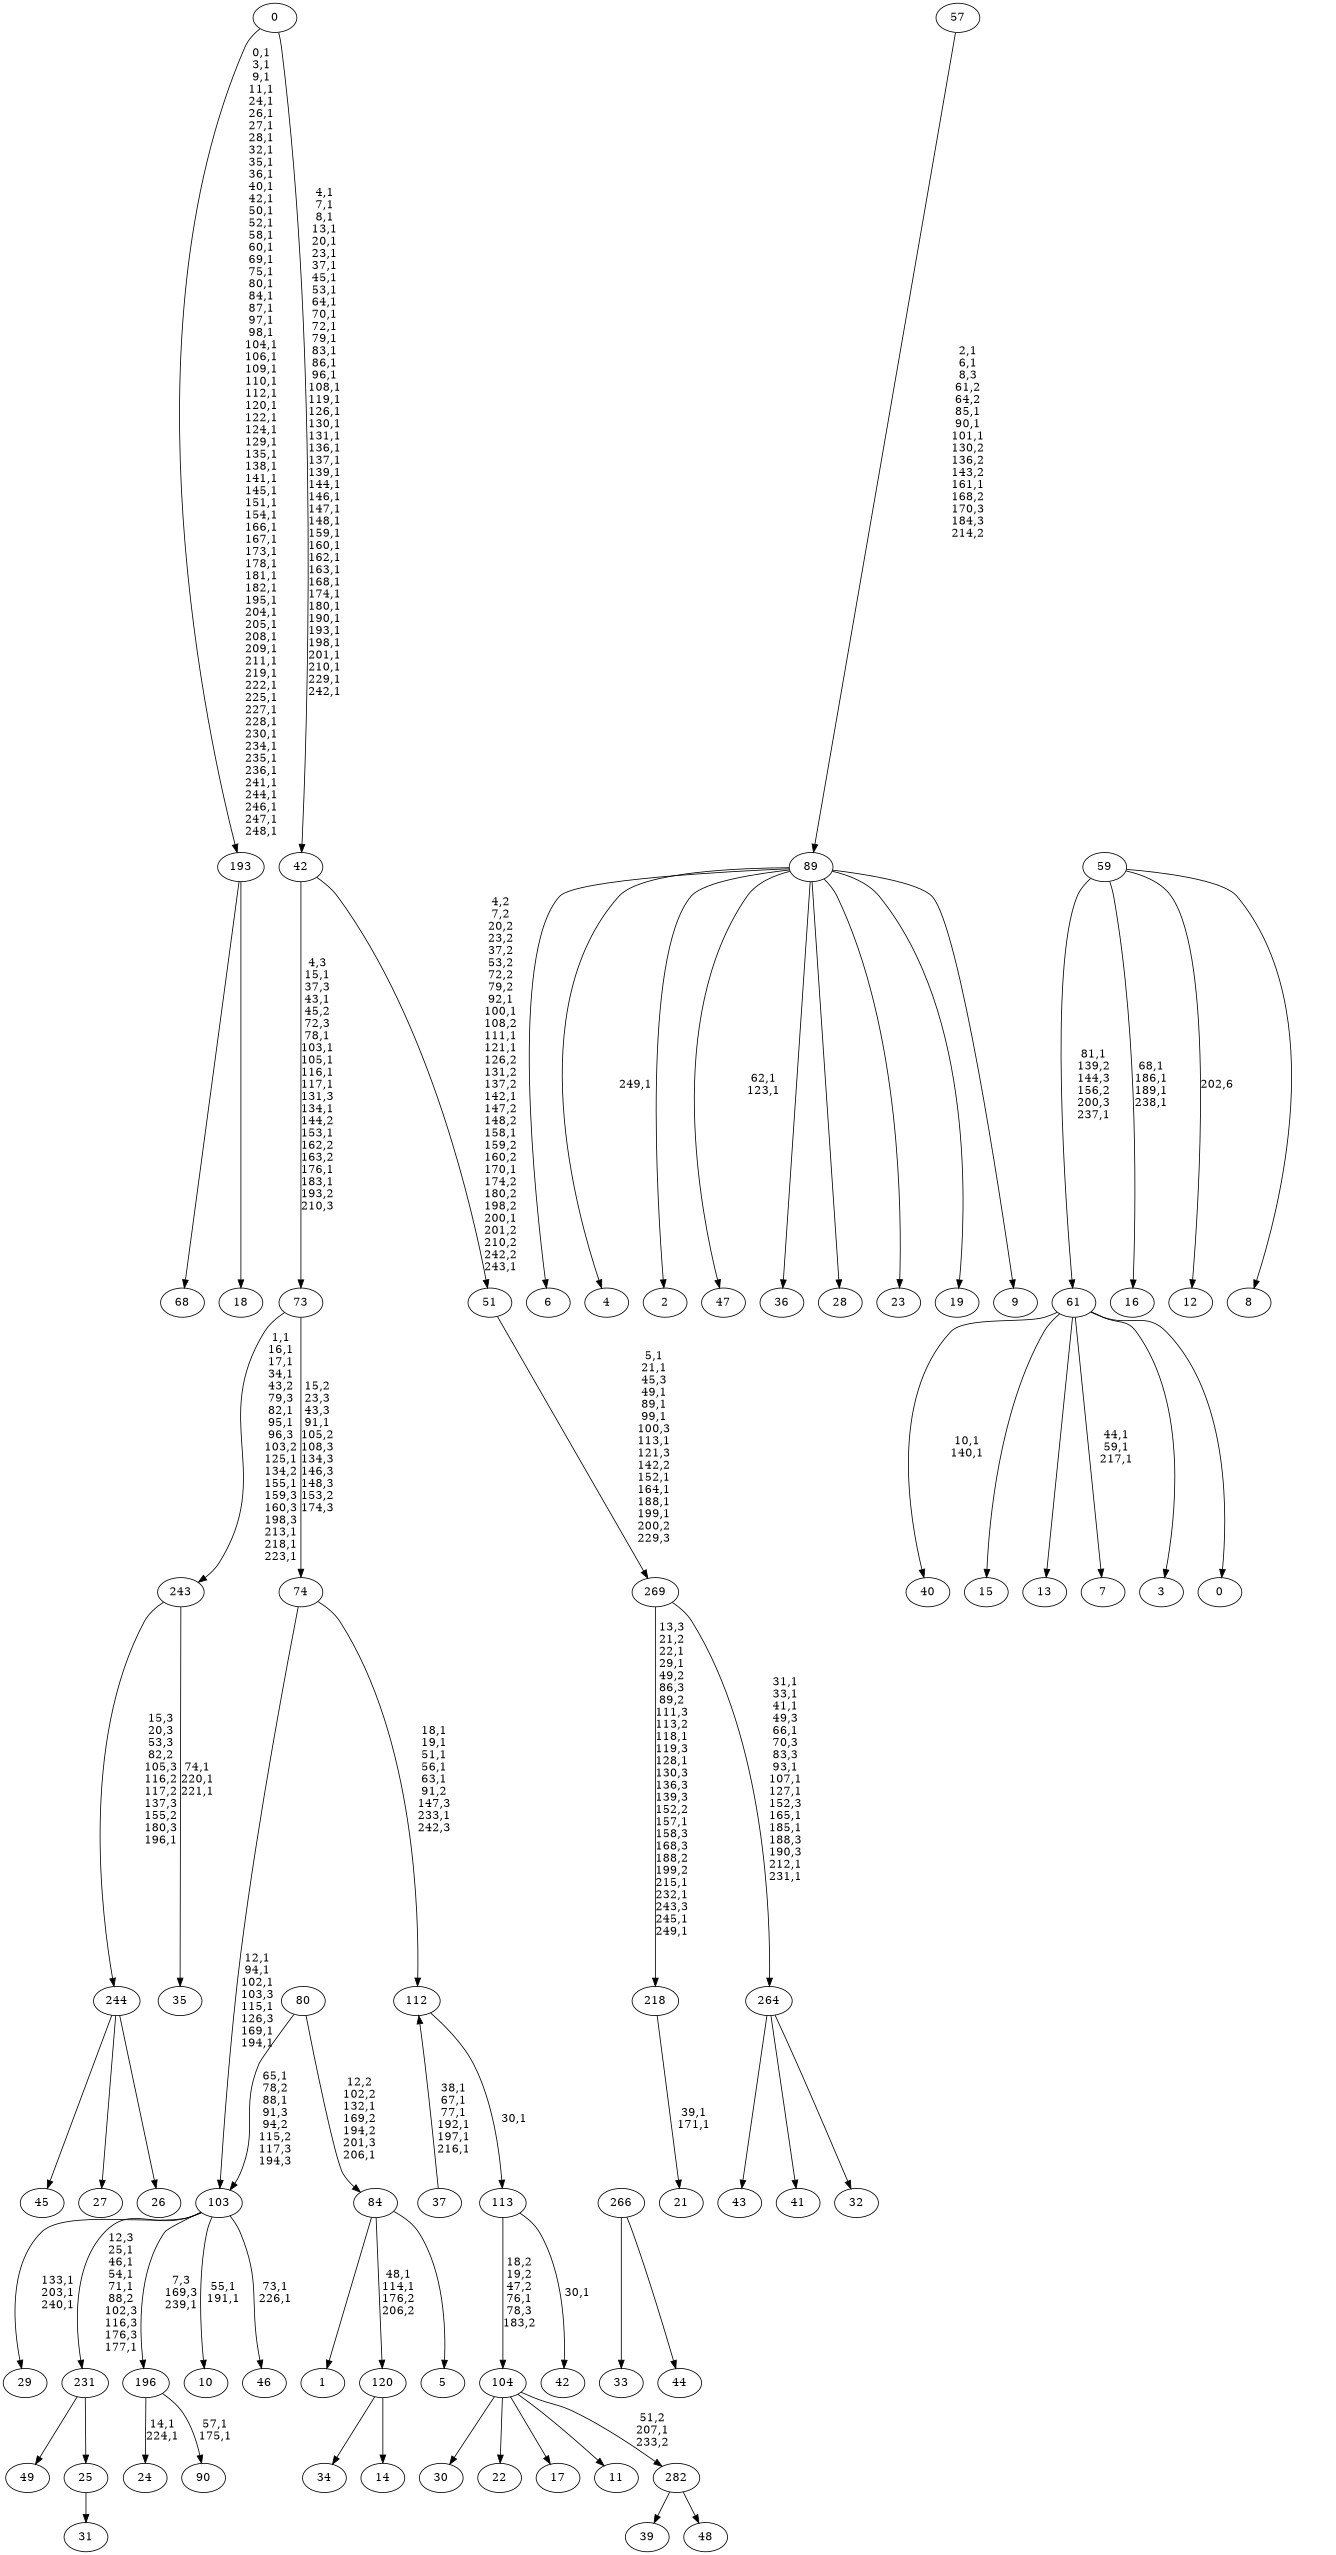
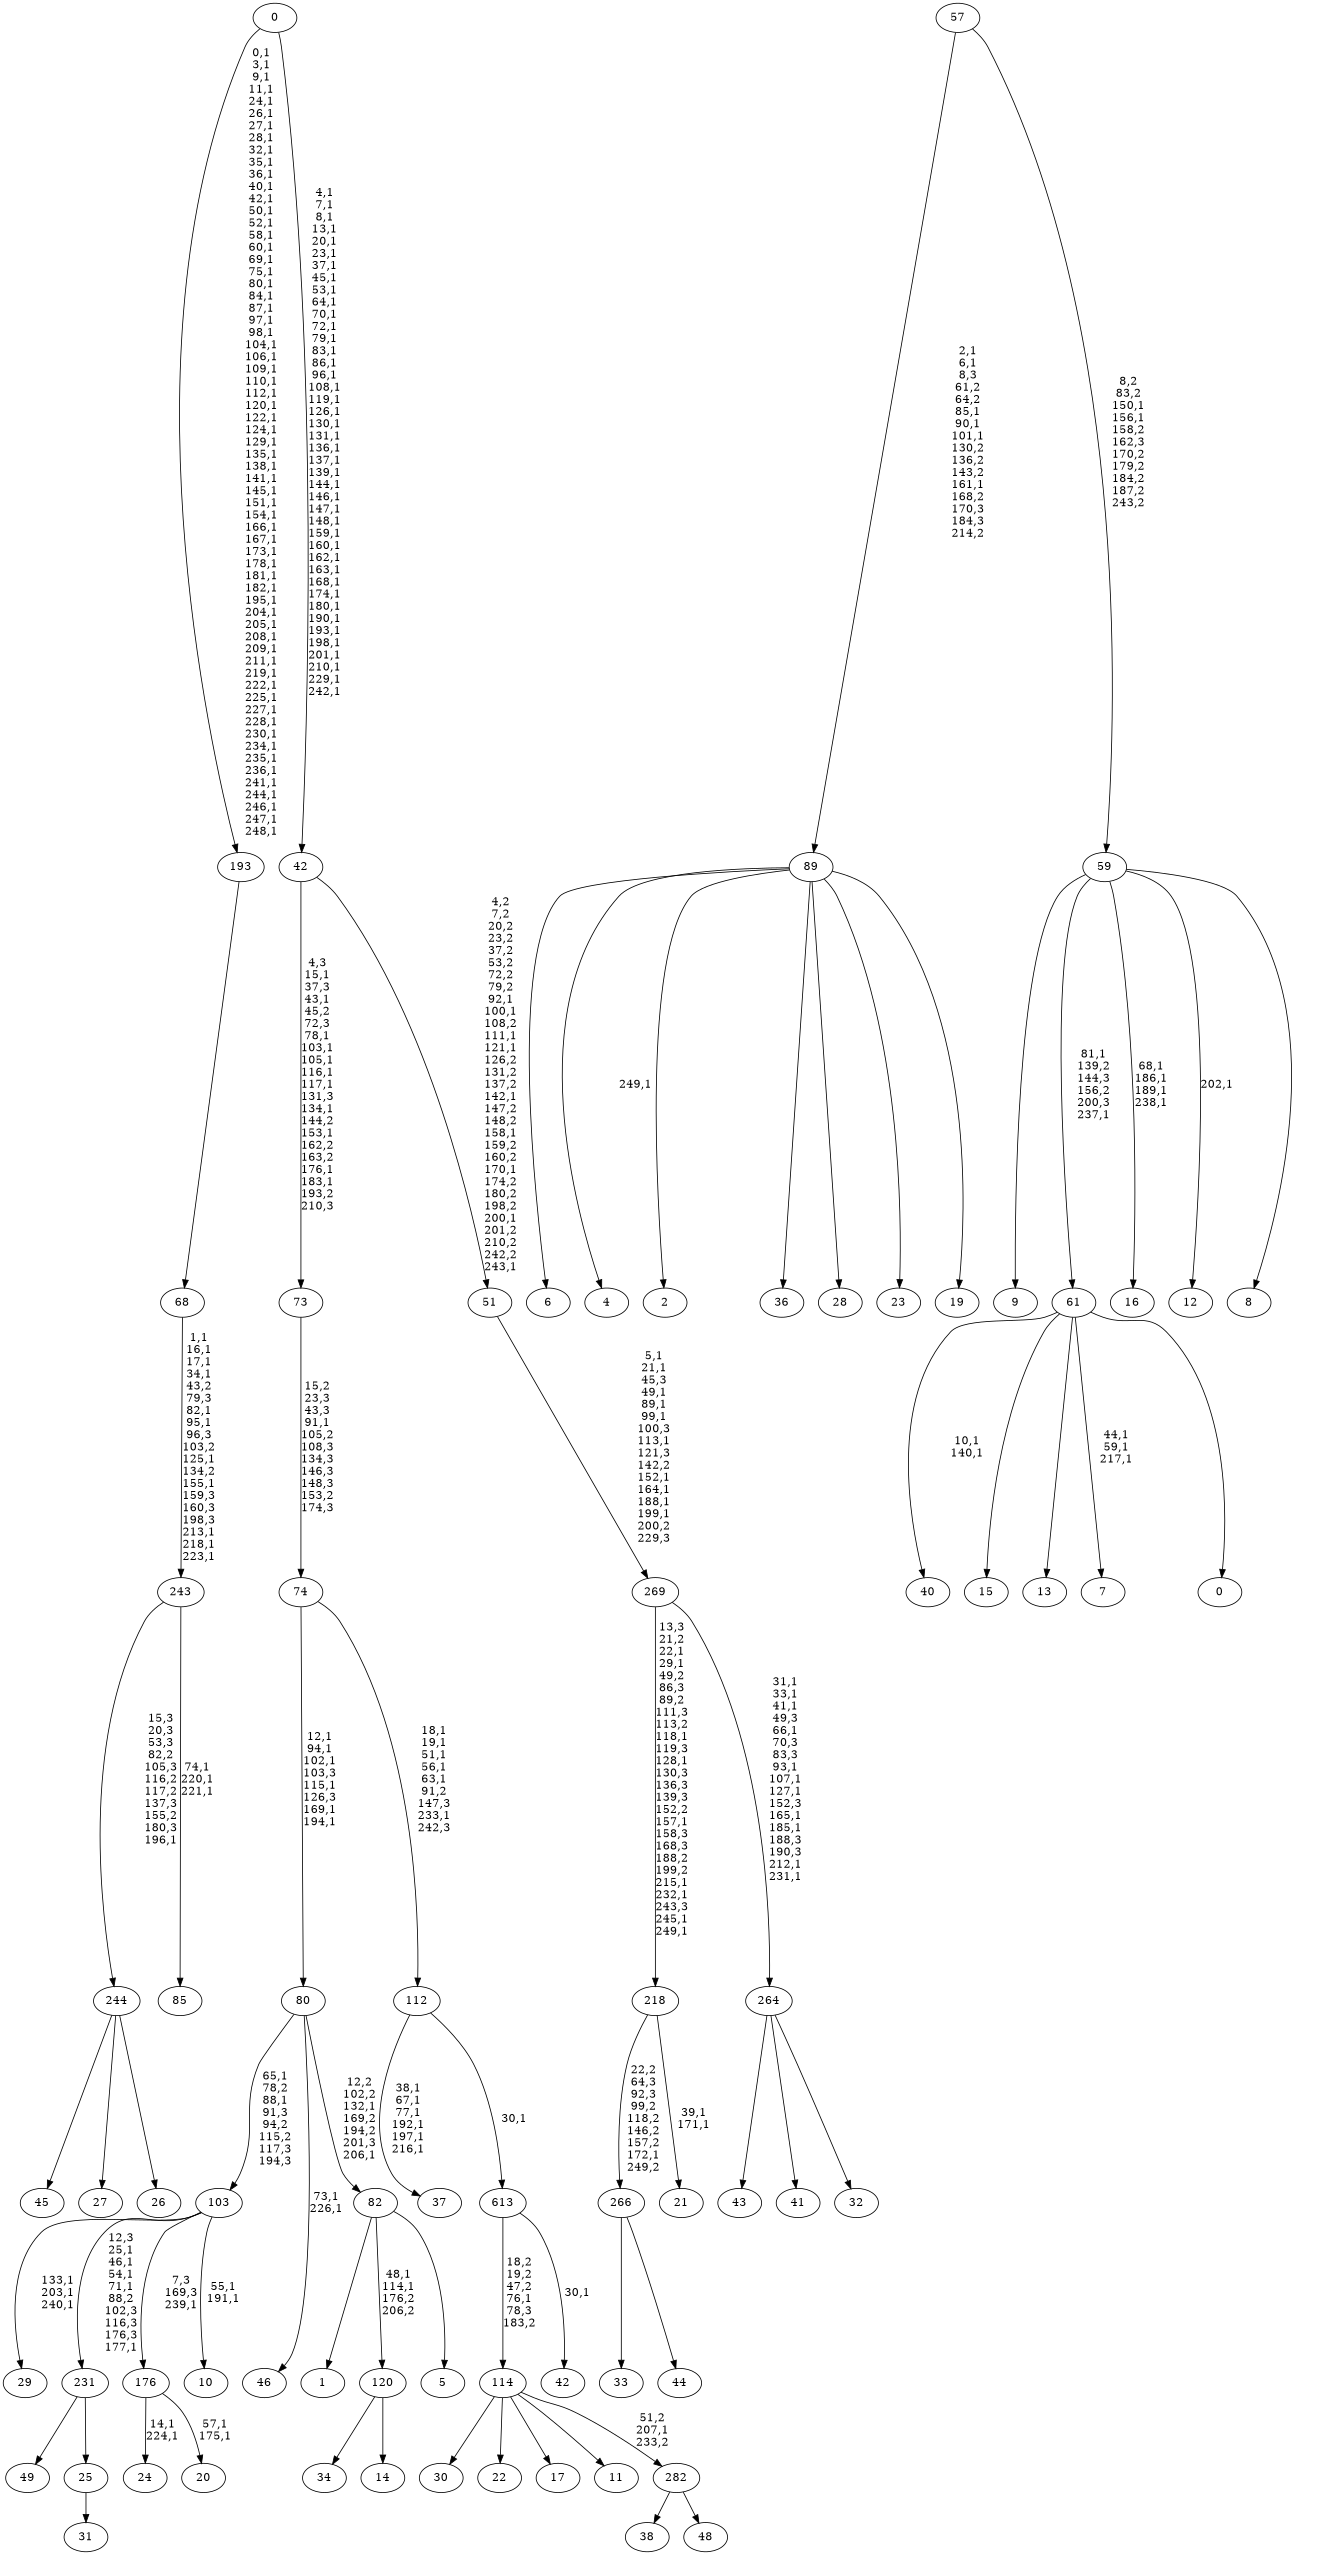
edge "57" -> "59": added, label "8,2 83,2 150,1 156,1 158,2 162,3 170,2 179,2 184,2 187,2 243,2"
edge "89" -> "9": now "59" -> "9"
edge "59" -> "12": label "202,6" -> "202,1"
node "18": removed
node "47": removed
edge "73" -> "243": now "68" -> "243"
node "3": removed
edge "74" -> "103": now "74" -> "80"
node "35": label "35" -> "85"
edge "218" -> "266": added, label "22,2 64,3 92,3 99,2 118,2 146,2 157,2 172,1 249,2"
edge "37" -> "112": reversed
node "84": label "84" -> "82"
node "113": label "113" -> "613"
edge "103" -> "46": now "80" -> "46"
node "196": label "196" -> "176"
node "104": label "104" -> "114"
node "90": label "90" -> "20"
node "39": label "39" -> "38"
